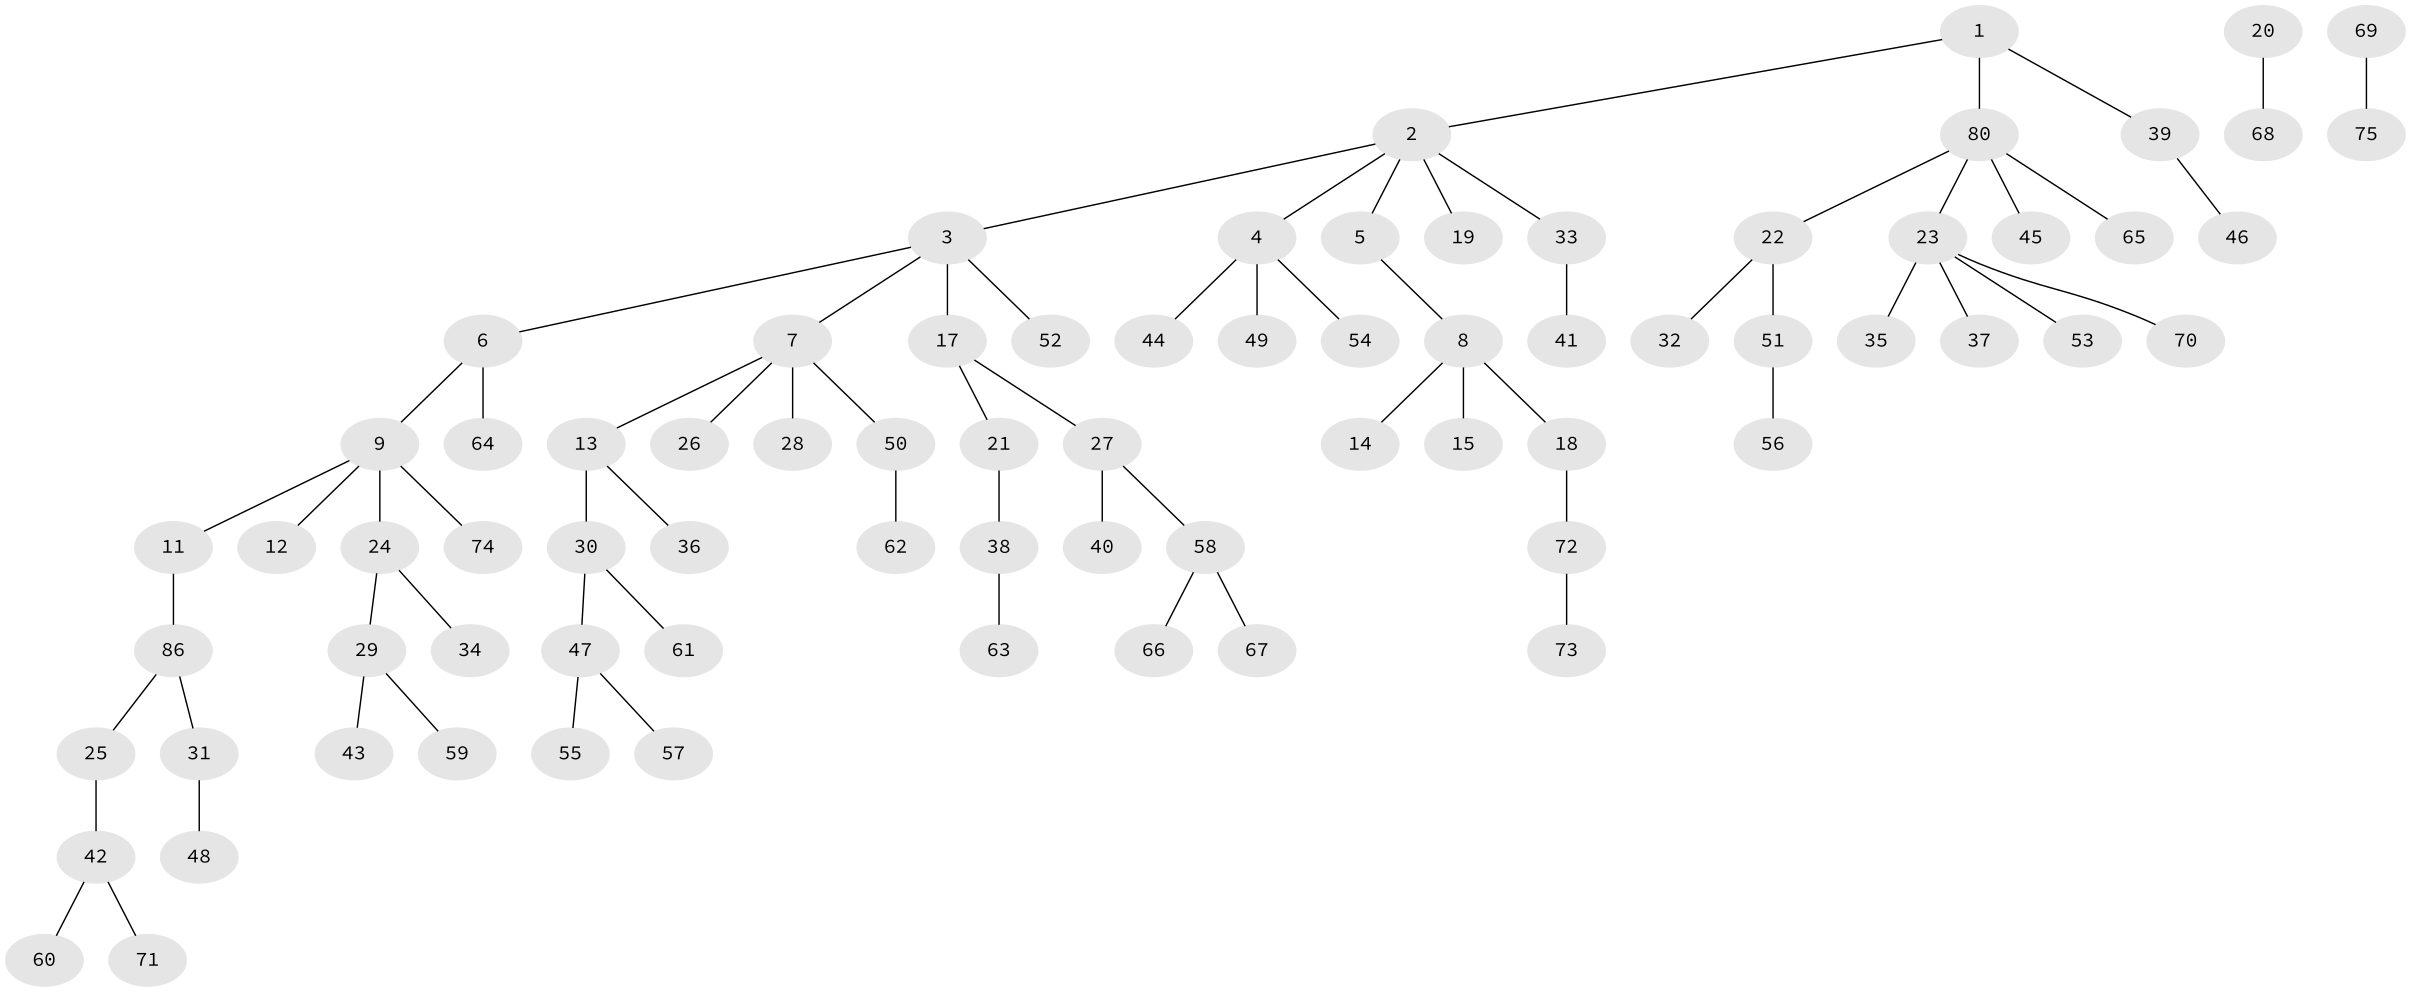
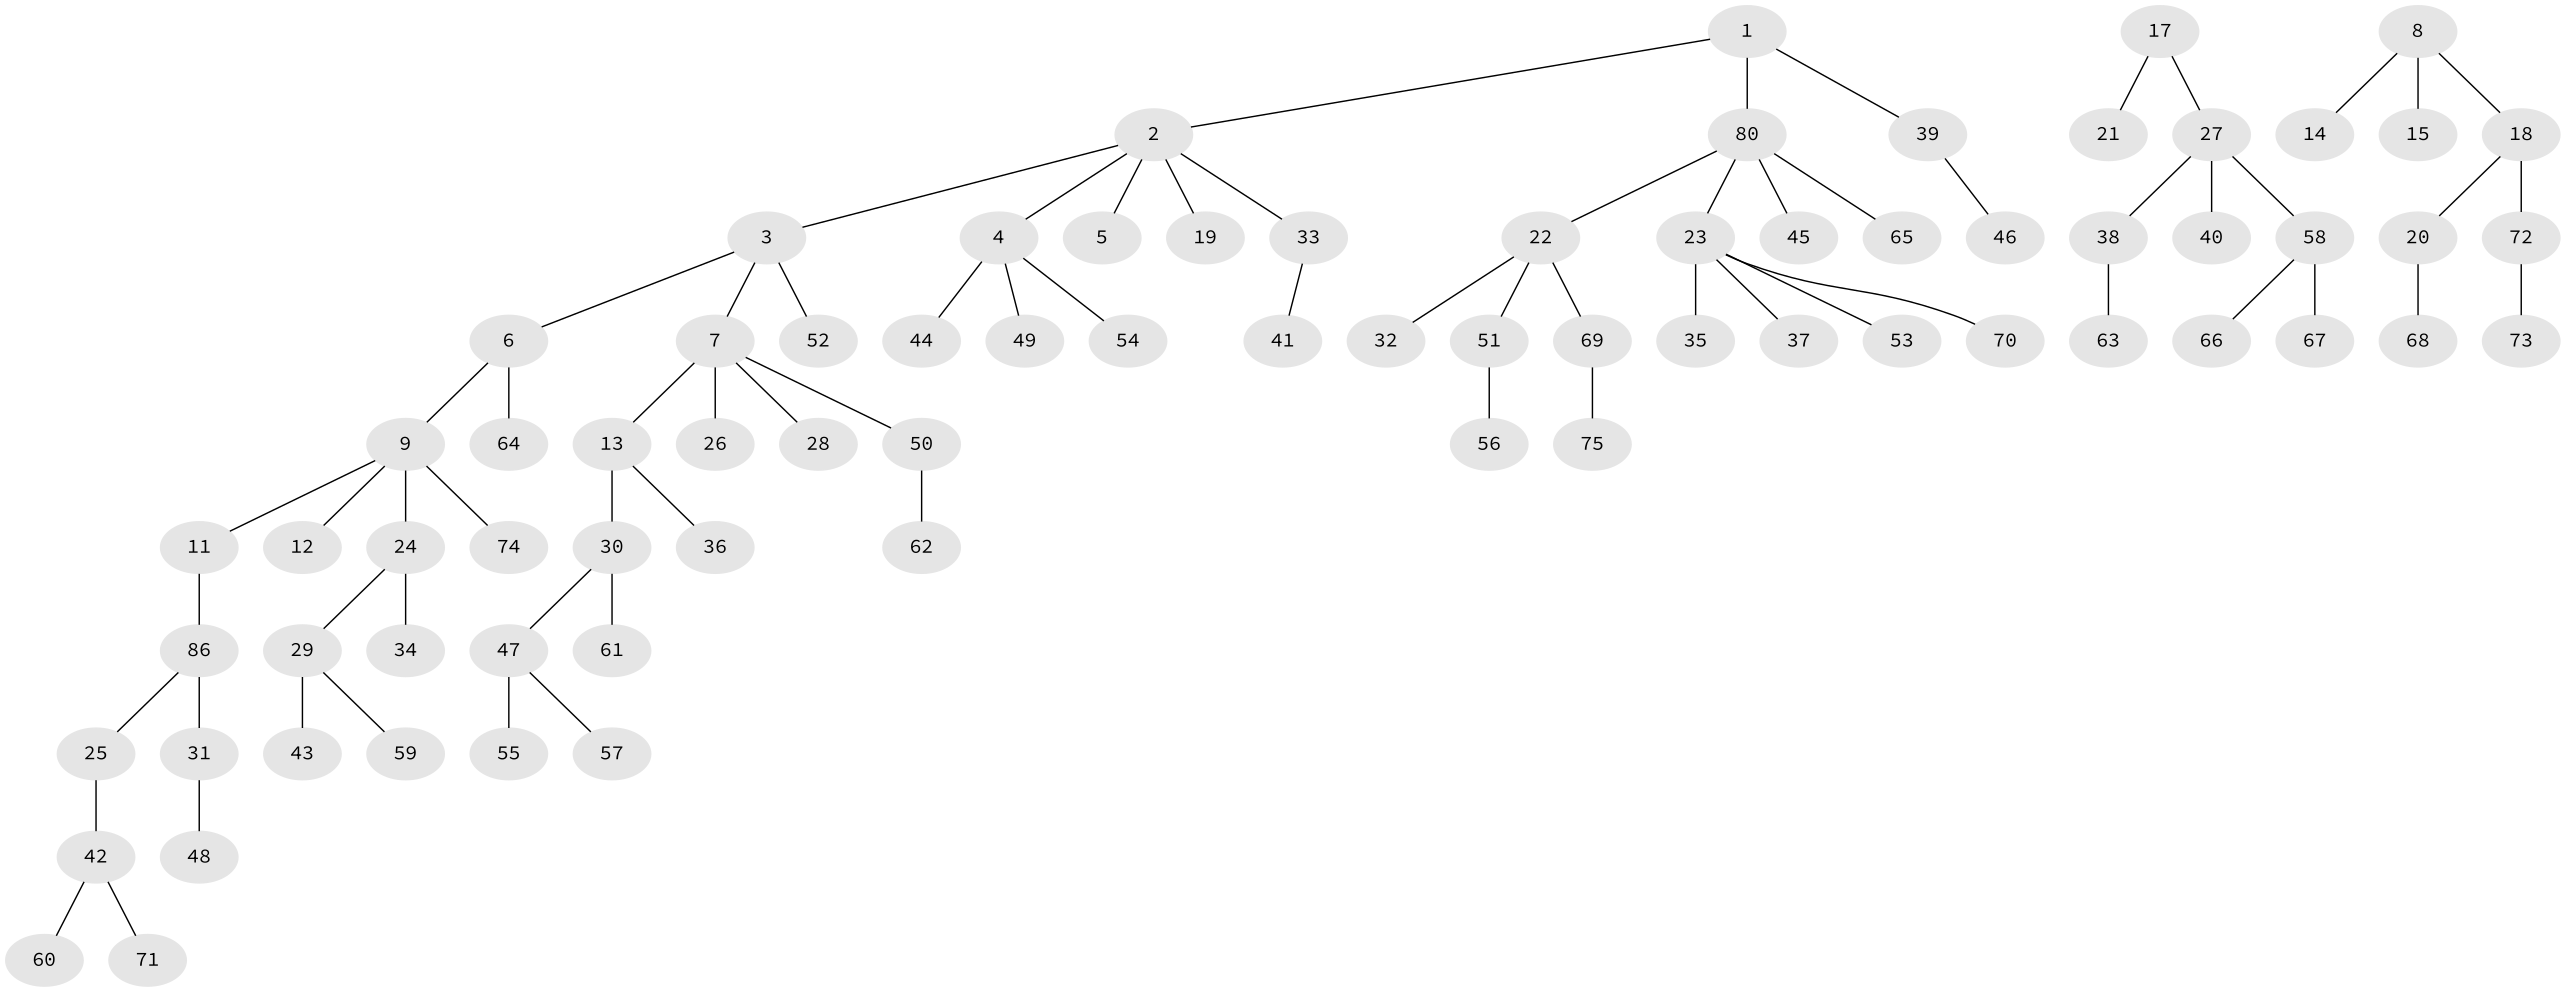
edge "18" -- "20": added
edge "5" -- "8": removed
edge "3" -- "17": removed
edge "22" -- "69": added
edge "21" -- "38": now "27" -- "38"
